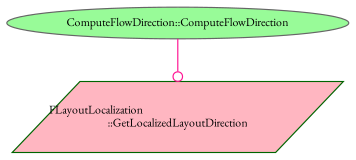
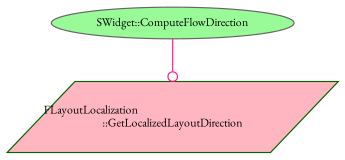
node "ComputeFlowDirection::ComputeFlowDirection": label "ComputeFlowDirection::ComputeFlowDirection" -> "SWidget::ComputeFlowDirection"
